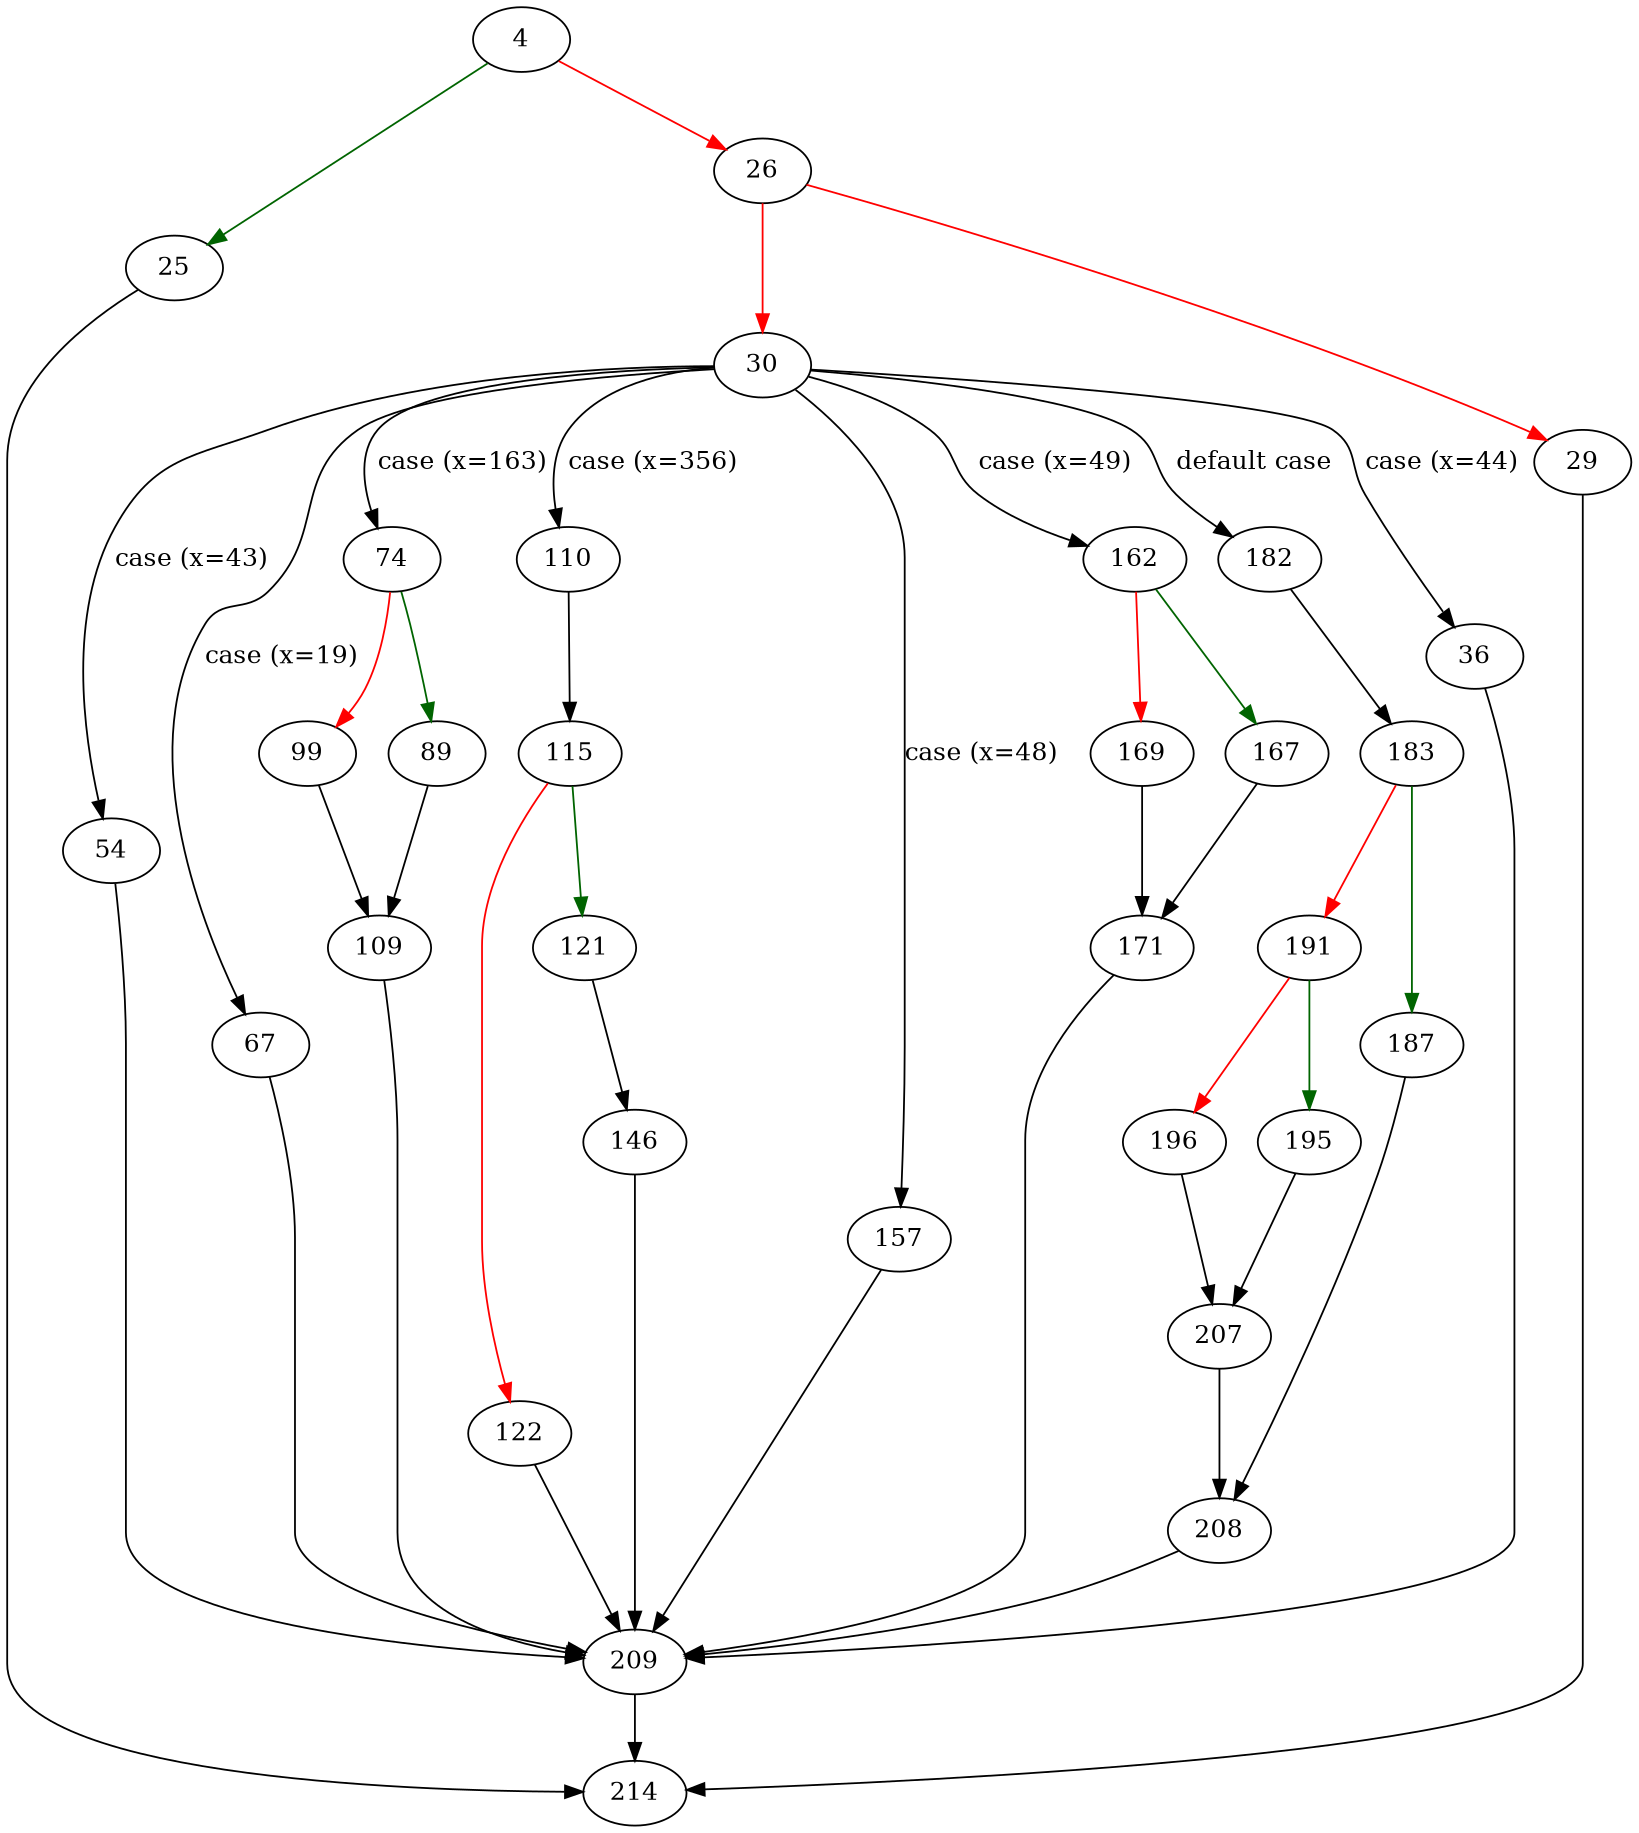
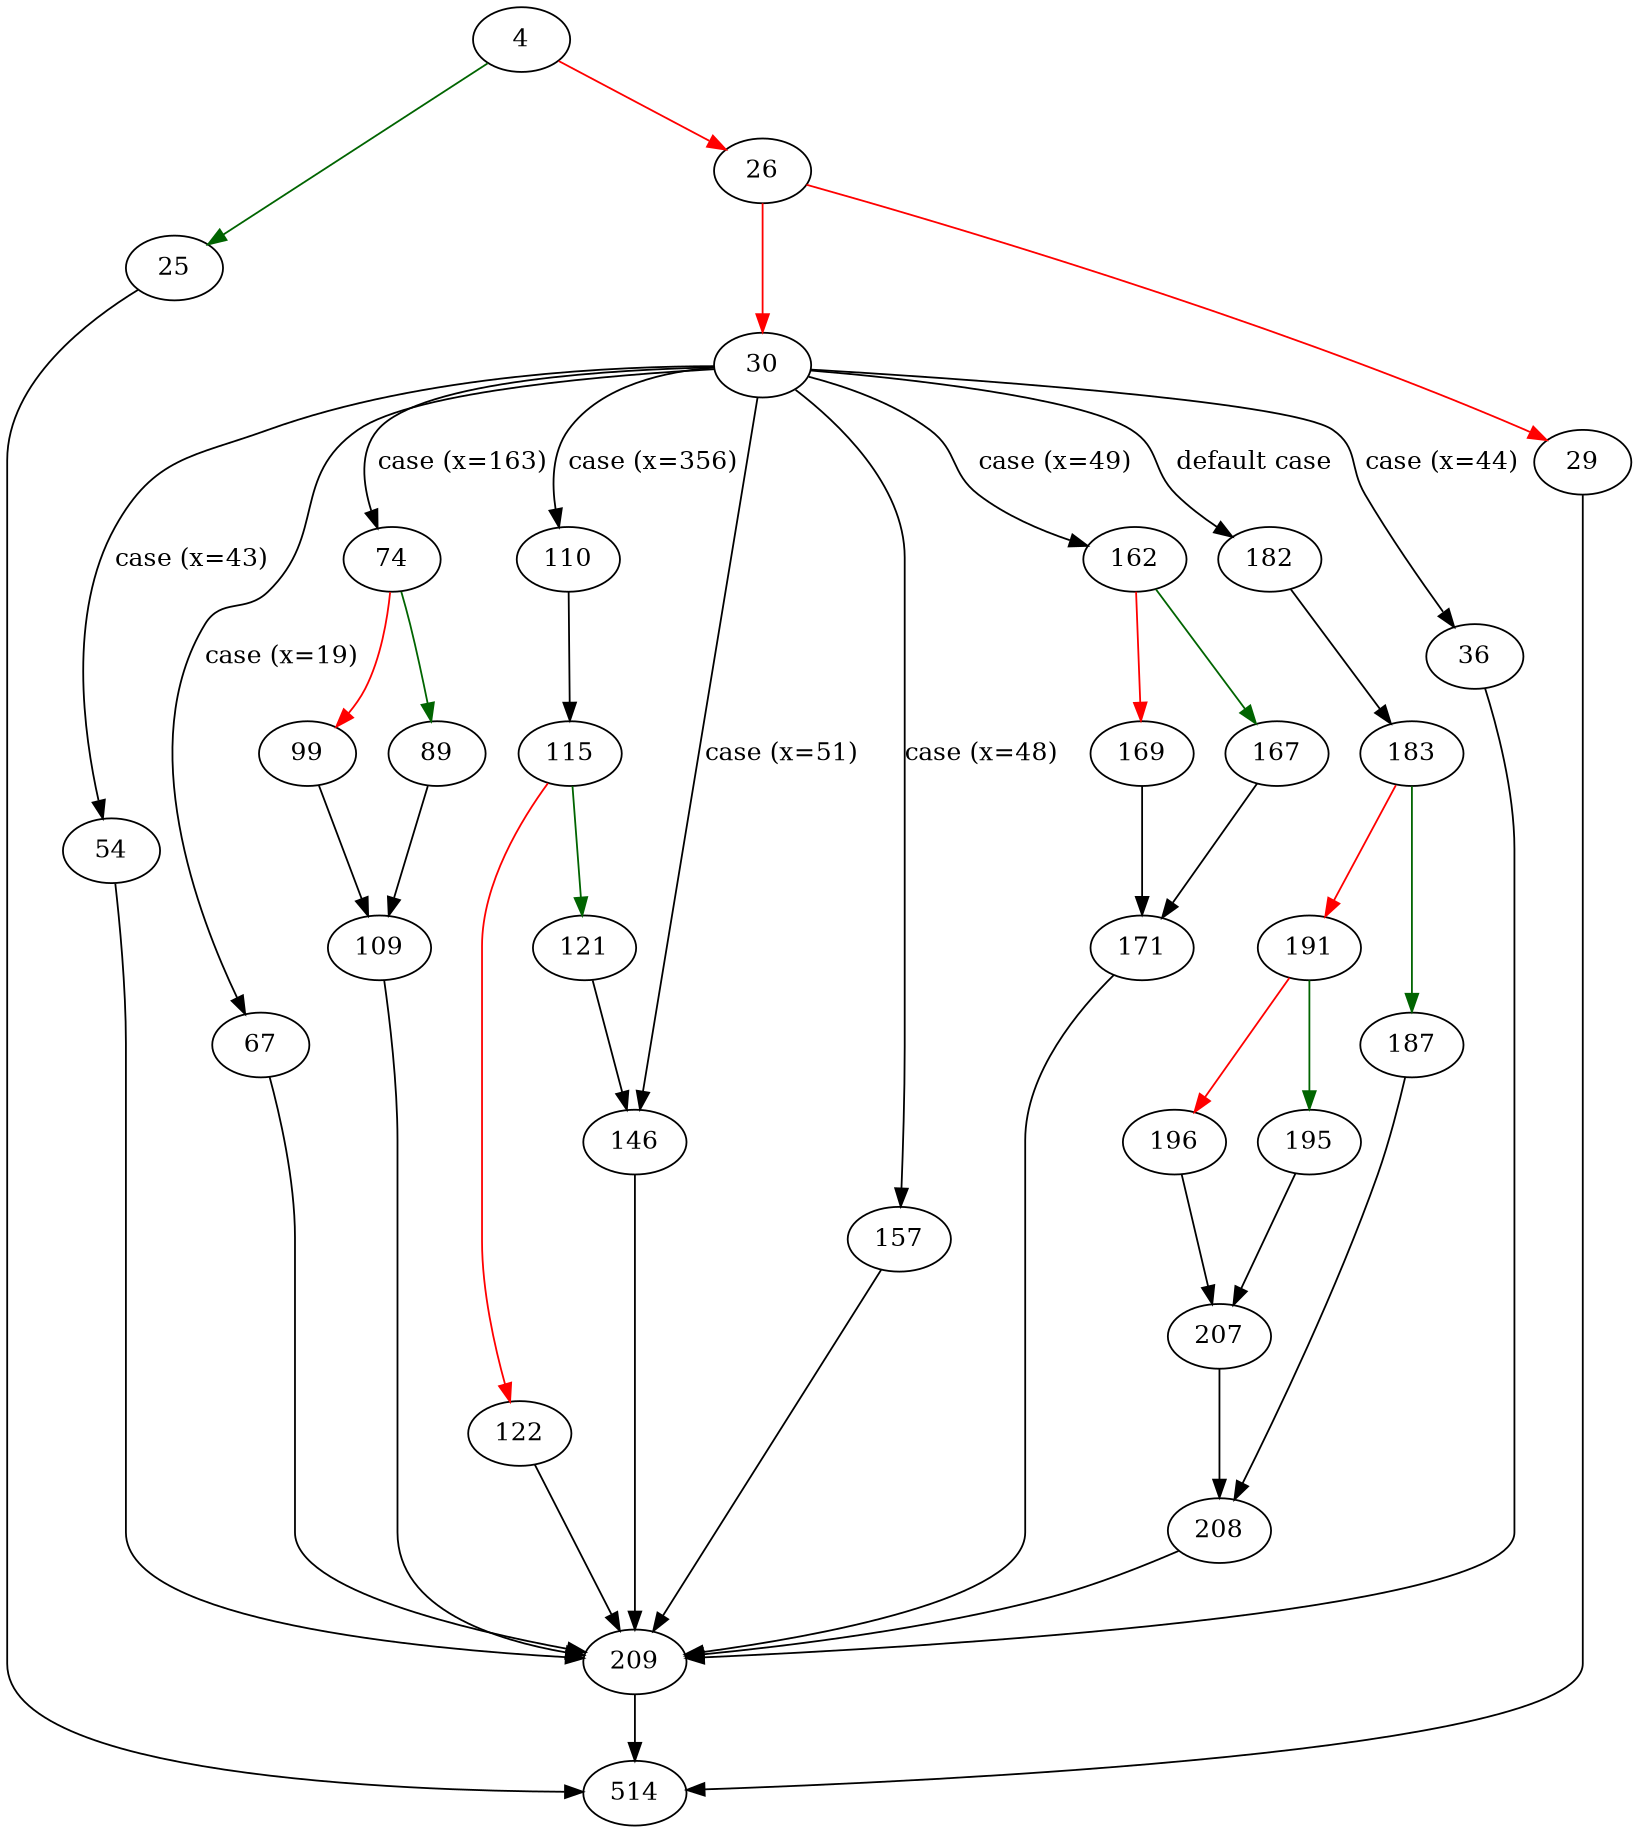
edge "30" -> "146": added, label "case (x=51)"
node "214": label "214" -> "514"
